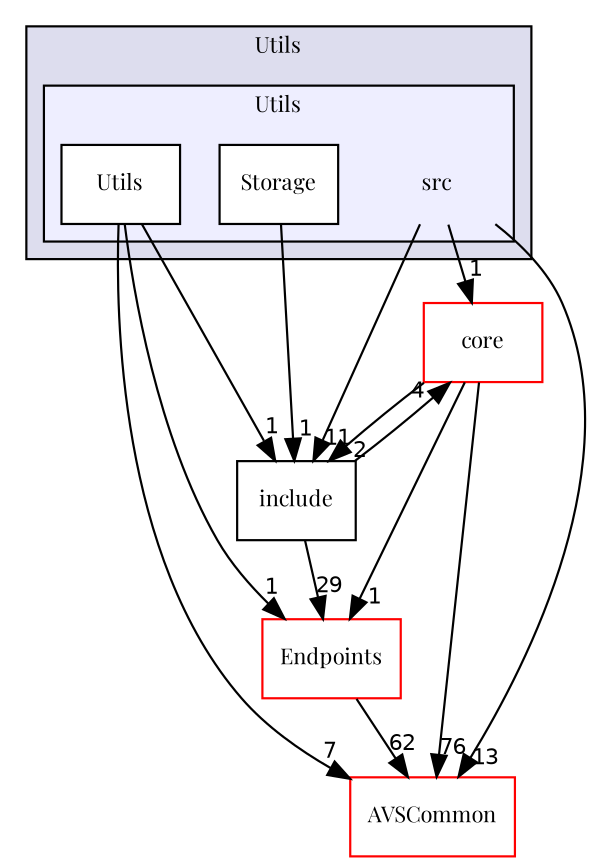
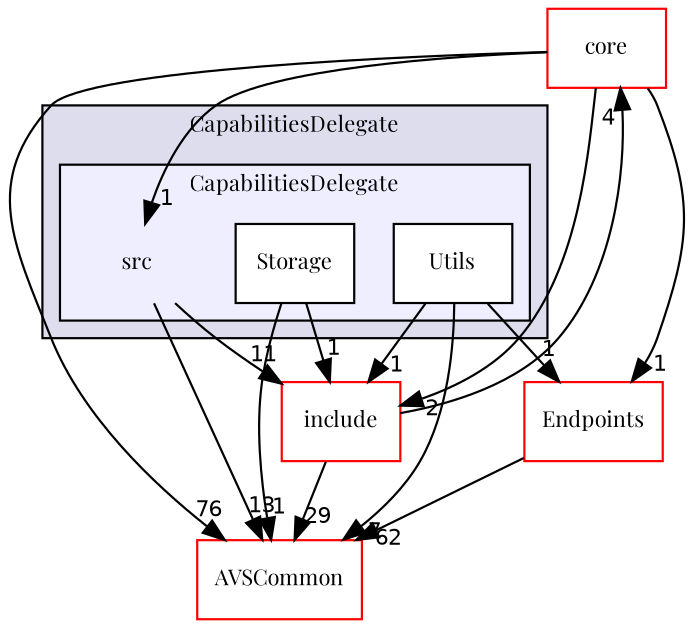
cluster "Utils": label "Utils" -> "CapabilitiesDelegate"
edge "src" -> "core": reversed
edge "Storage" -> "AVSCommon": added
node "include": color black -> red
edge "include" -> "Endpoints": now "include" -> "AVSCommon"
